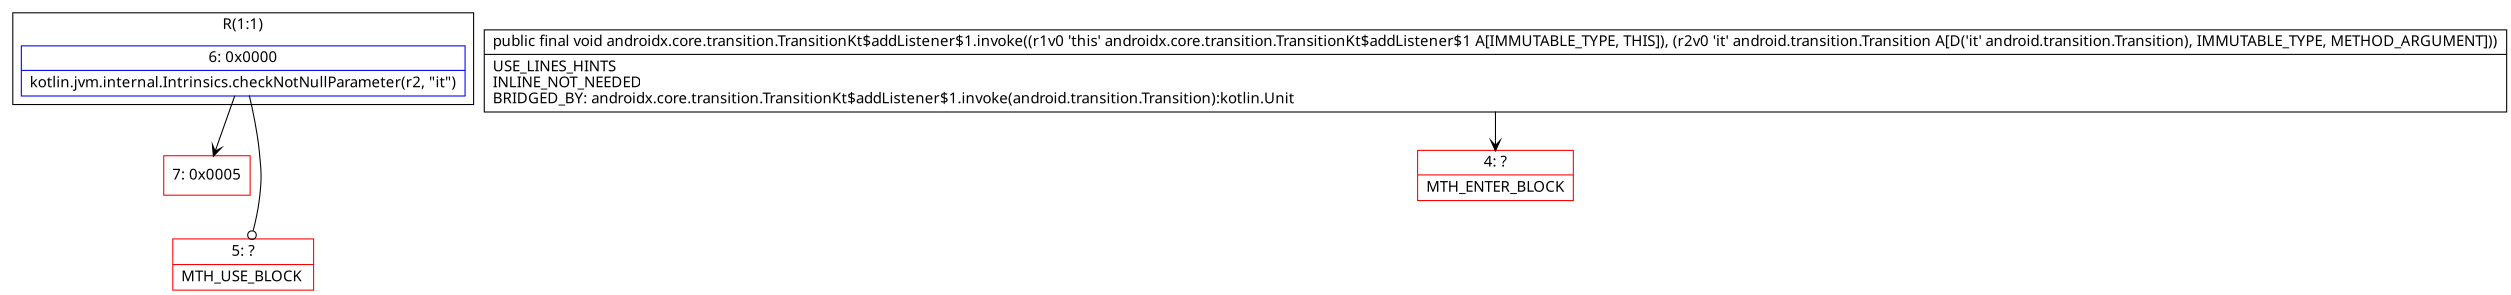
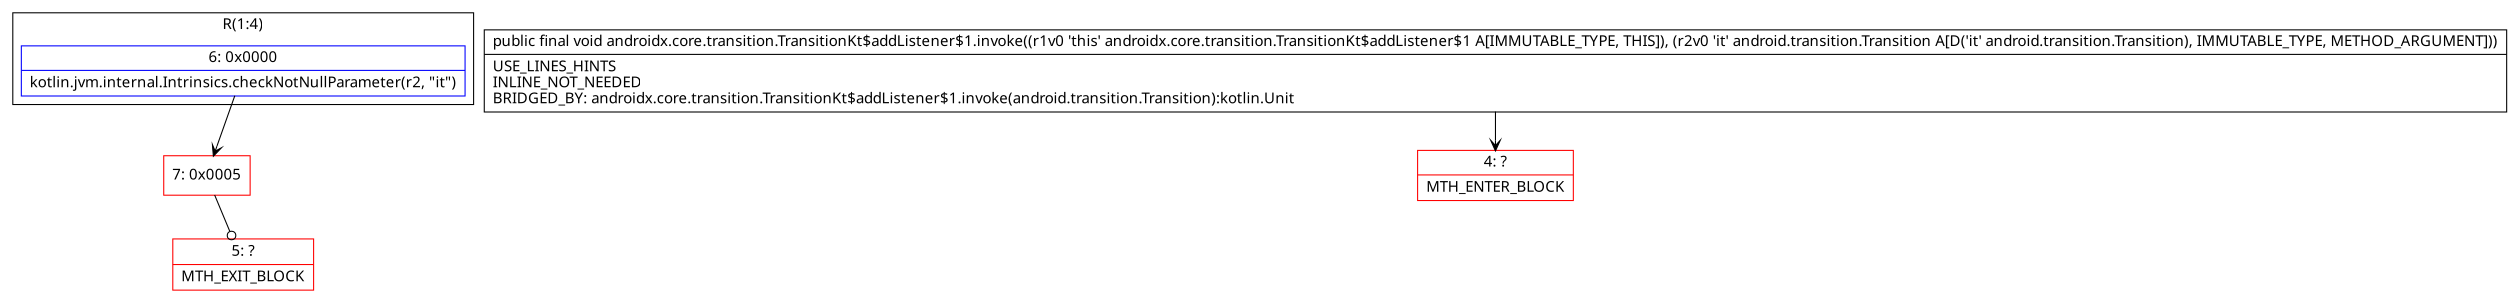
cluster "R(1:1)": label "R(1:1)" -> "R(1:4)"
edge "6: 0x0000" -> "5: ?": now "7: 0x0005" -> "5: ?"
node "5: ?": text "MTH_USE_BLOCK" -> "MTH_EXIT_BLOCK"
